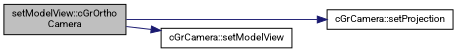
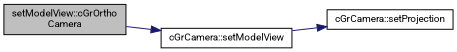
edge "setModelView::cGrOrtho Camera" -> "cGrCamera::setProjection": now "cGrCamera::setModelView" -> "cGrCamera::setProjection"
